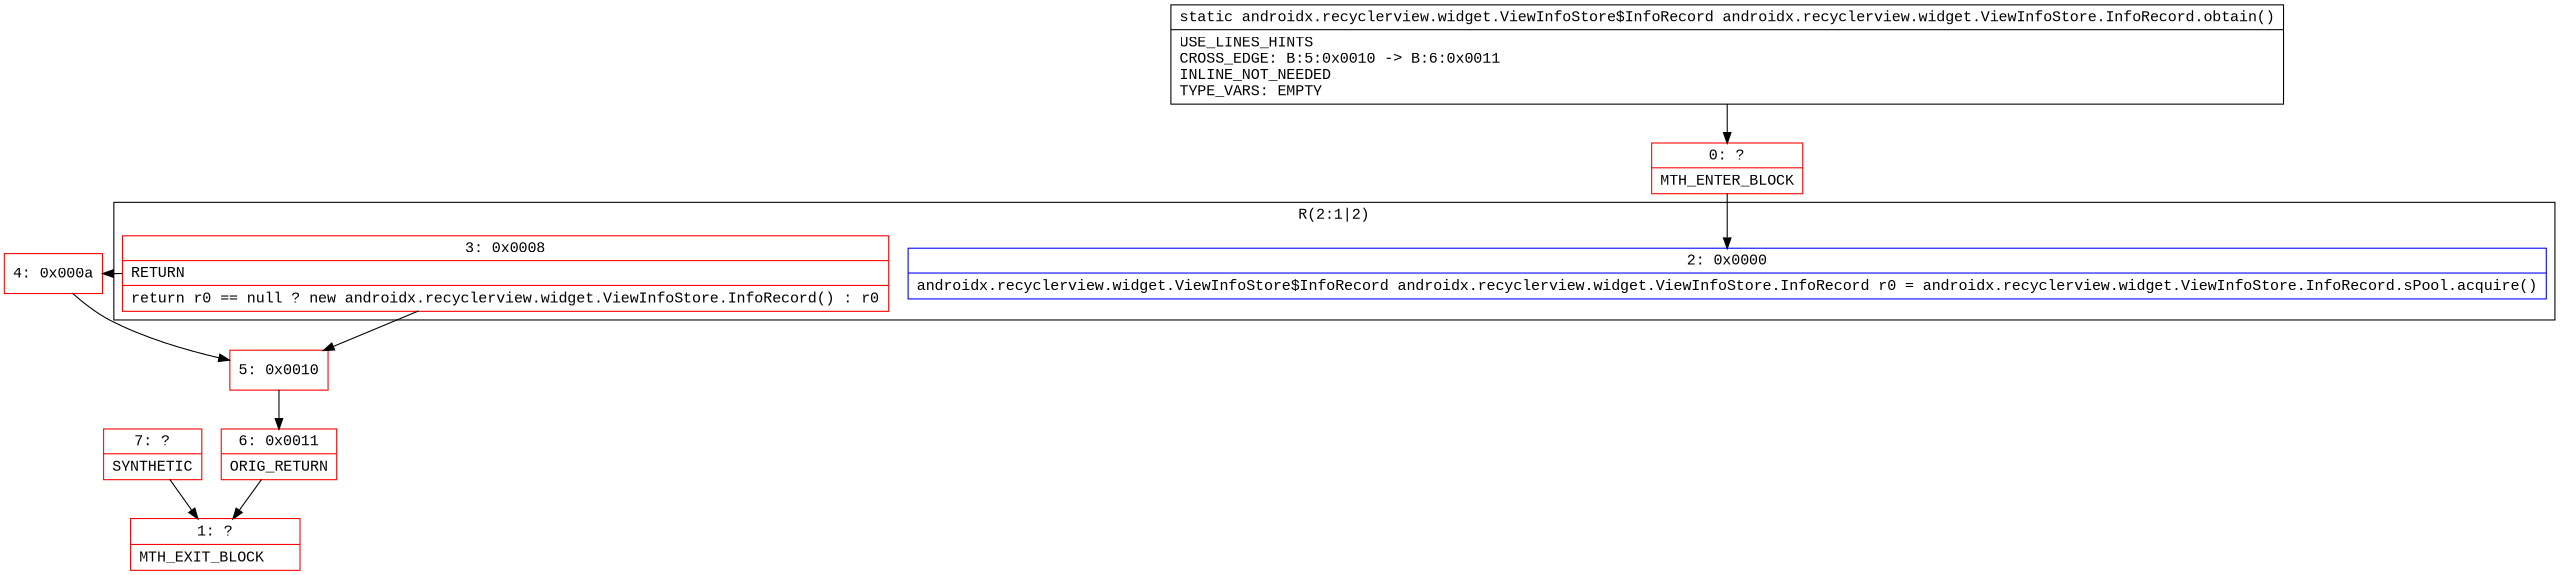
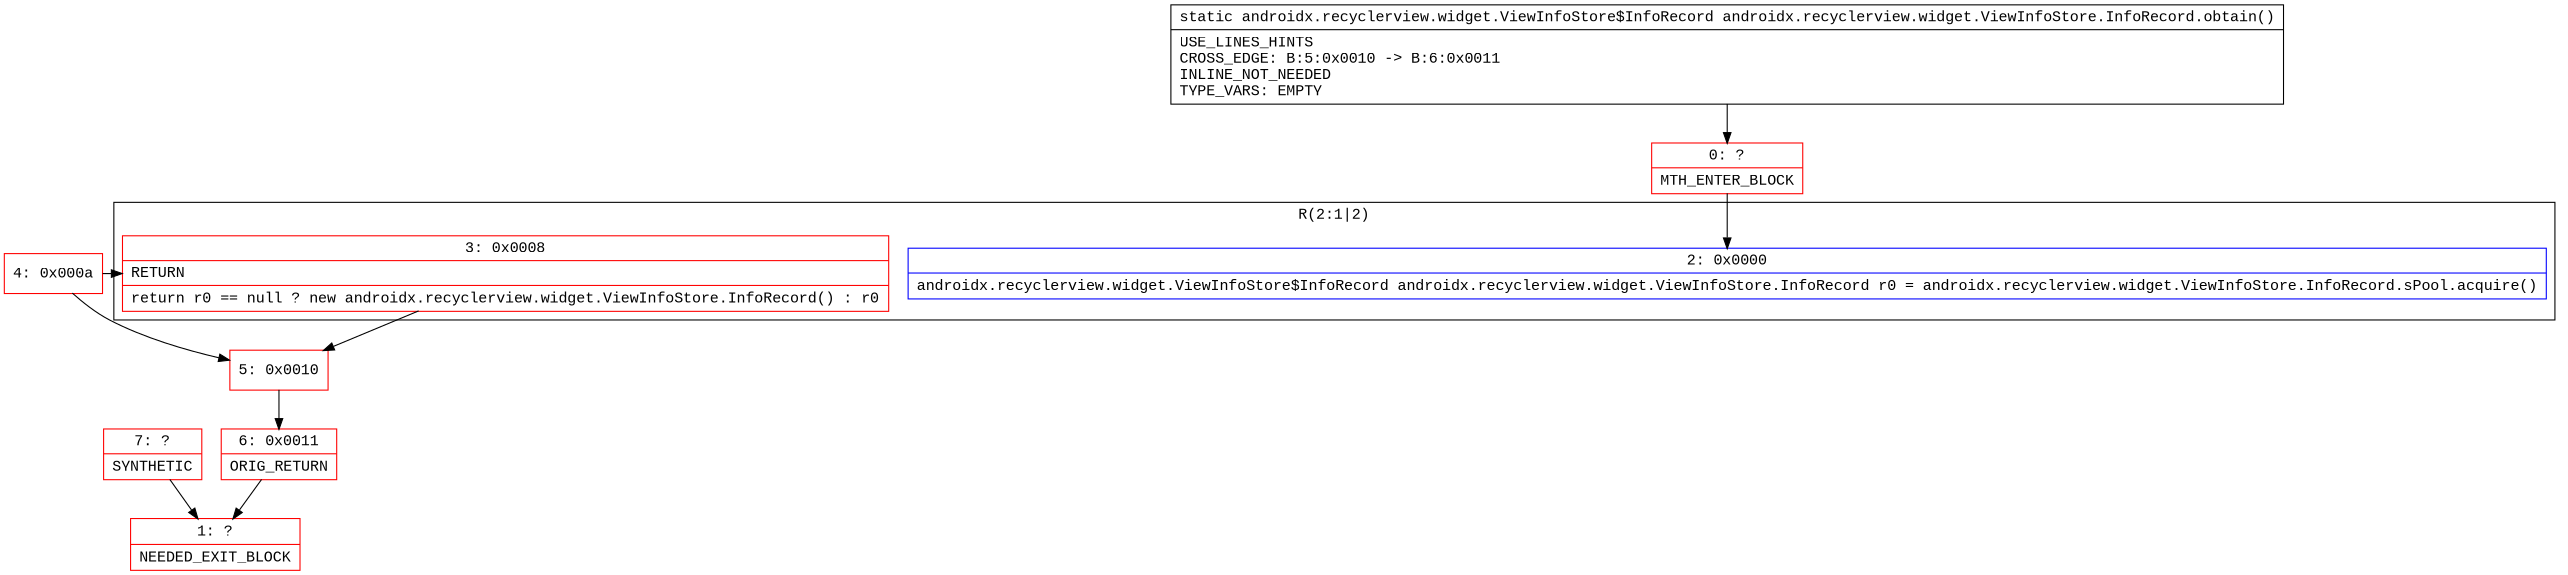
edge "3: 0x0008" -> "4: 0x000a": reversed
node "1: ?": text "MTH_EXIT_BLOCK" -> "NEEDED_EXIT_BLOCK"
